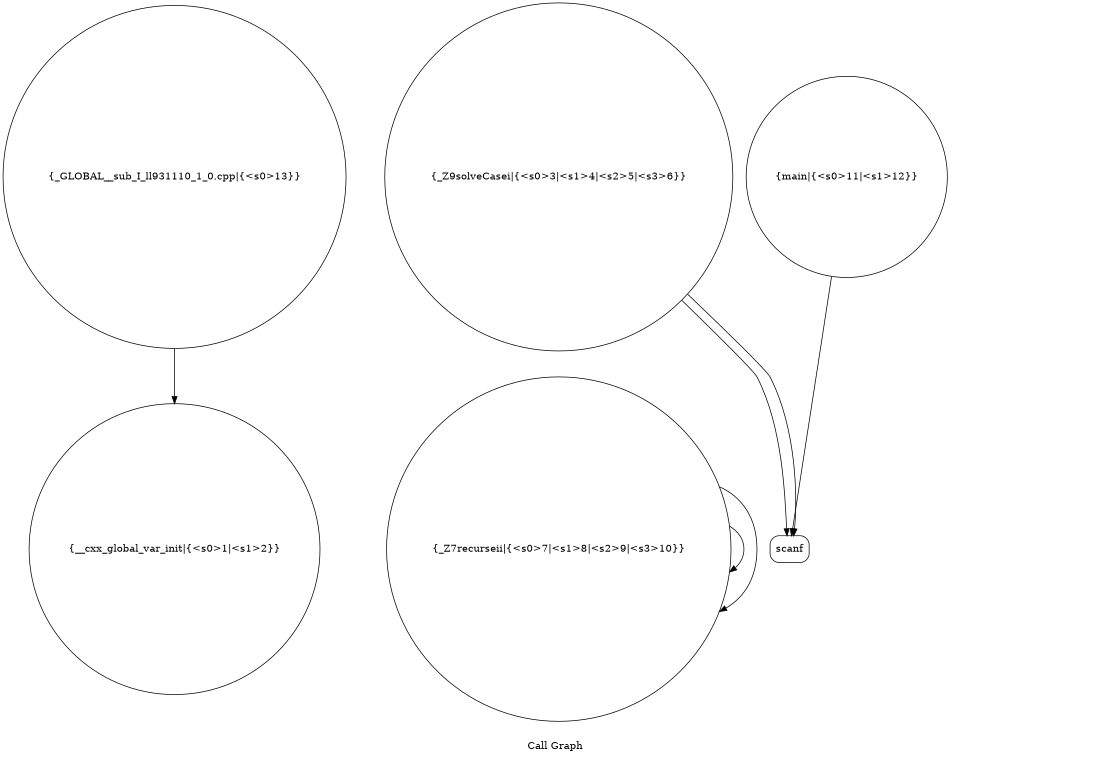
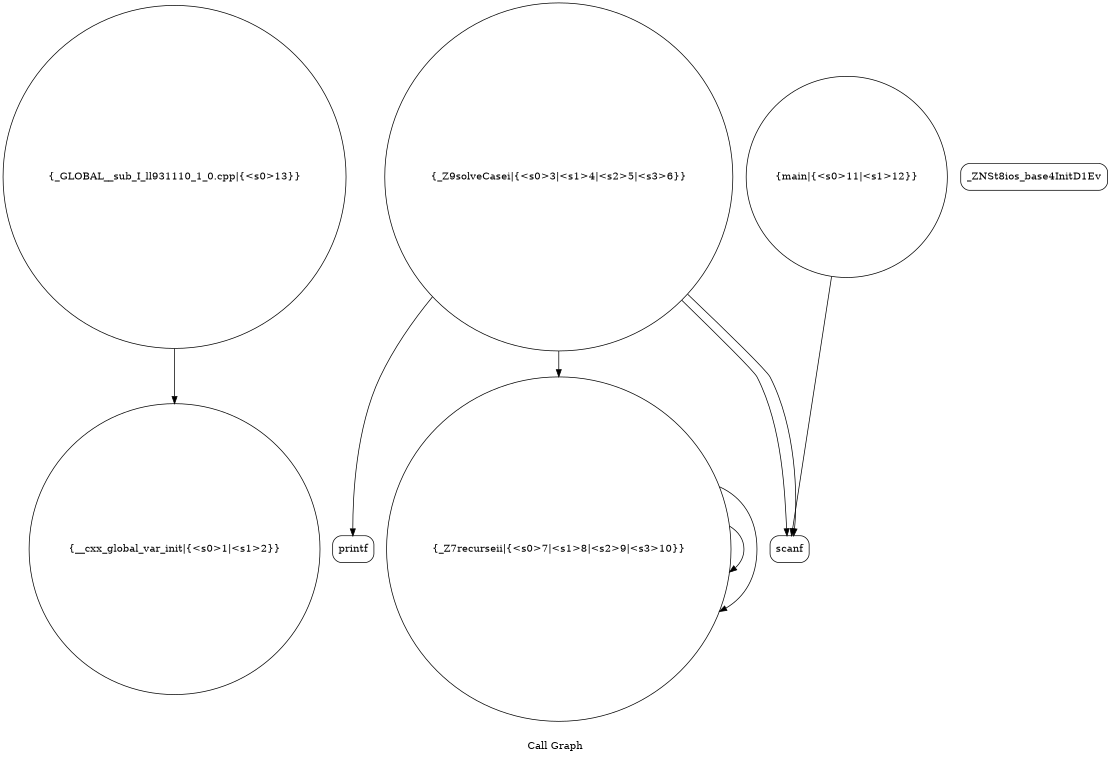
node "_ZNSt8ios_base4InitD1Ev": added
edge "{_Z9solveCasei|{<s0>3|<s1>4|<s2>5|<s3>6}}" -> "{_Z7recurseii|{<s0>7|<s1>8|<s2>9|<s3>10}}": added
node "printf": added
